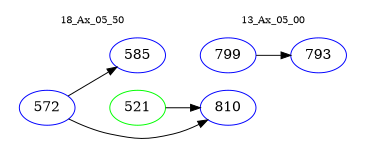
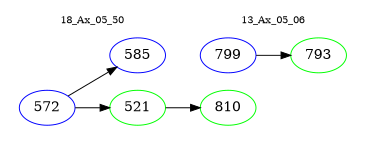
cluster "13_Ax_05_00": label "13_Ax_05_00" -> "13_Ax_05_06"
node "793": color blue -> green
node "810": color blue -> green
edge "572" -> "810": now "572" -> "521"
